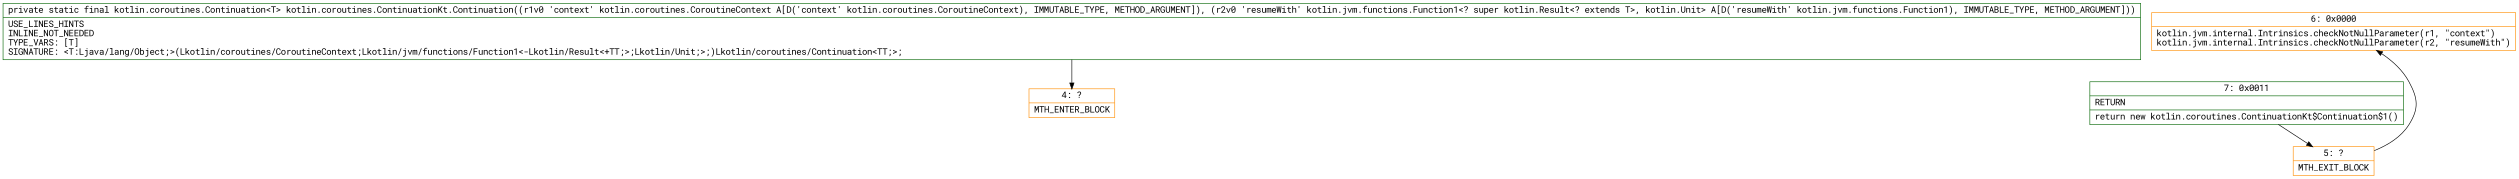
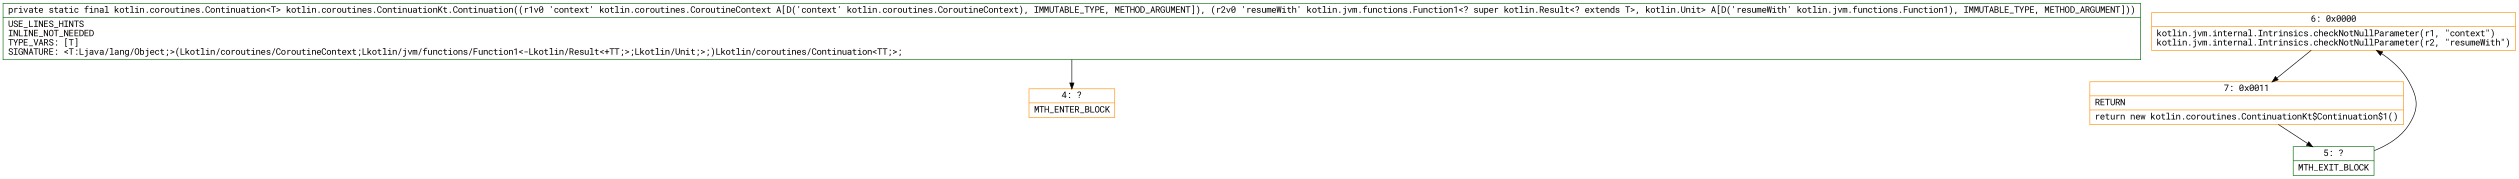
edge "6: 0x0000" -> "7: 0x0011": added
node "7: 0x0011": color darkgreen -> darkorange
node "5: ?": color darkorange -> darkgreen
